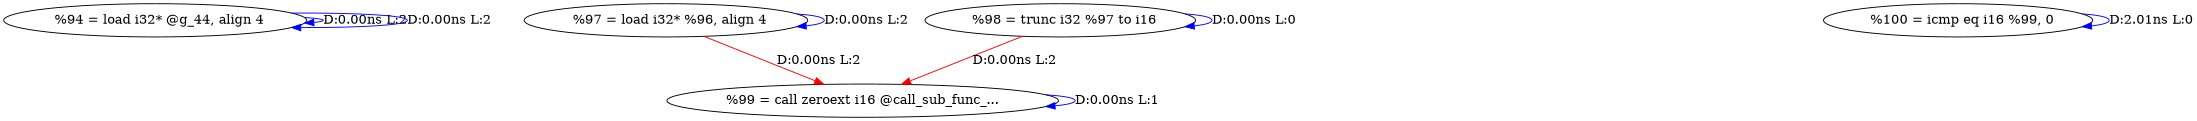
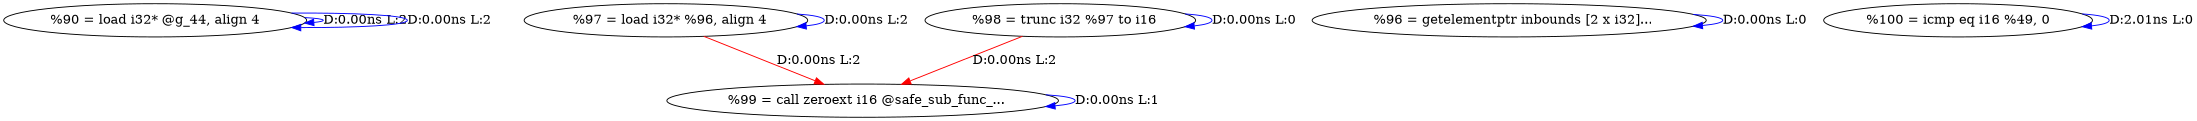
node "%94 = load i32* @g_44, align 4": label "%94 = load i32* @g_44, align 4" -> "%90 = load i32* @g_44, align 4"
node "%96 = getelementptr inbounds [2 x i32]...": added
node "%100 = icmp eq i16 %99, 0": label "%100 = icmp eq i16 %99, 0" -> "%100 = icmp eq i16 %49, 0"
node "%99 = call zeroext i16 @call_sub_func_...": label "%99 = call zeroext i16 @call_sub_func_..." -> "%99 = call zeroext i16 @safe_sub_func_..."
